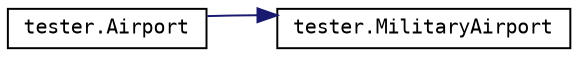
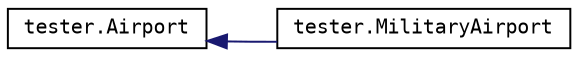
edge "tester.Airport" -> "tester.MilitaryAirport": reversed
